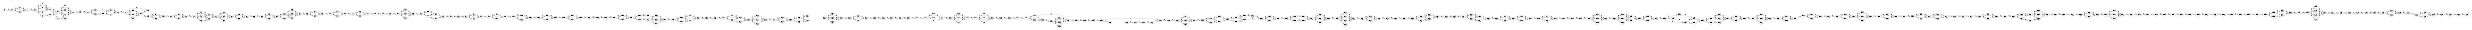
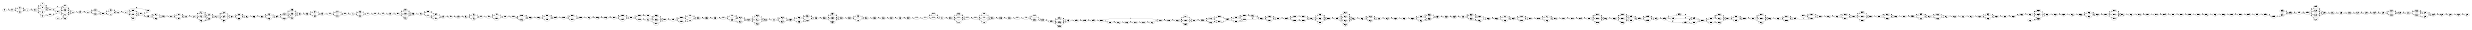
edge "S21" -> "S25": now "S21" -> "S23"
node "S415": added
edge "S31" -> "S32": reversed
edge "S10" -> "S13": now "S10" -> "S17"
node "S392": removed
edge "S89" -> "S87": reversed
edge "S189" -> "S196": now "S193" -> "S196"
edge "S102" -> "S103": reversed
edge "S319" -> "S320": now "S319" -> "S322"
node "S155": added
node "S354": removed
edge "S217" -> "S219": reversed
edge "S298" -> "S297": now "S298" -> "S299"
edge "S171" -> "S174": now "S173" -> "S174"
node "S204": added
